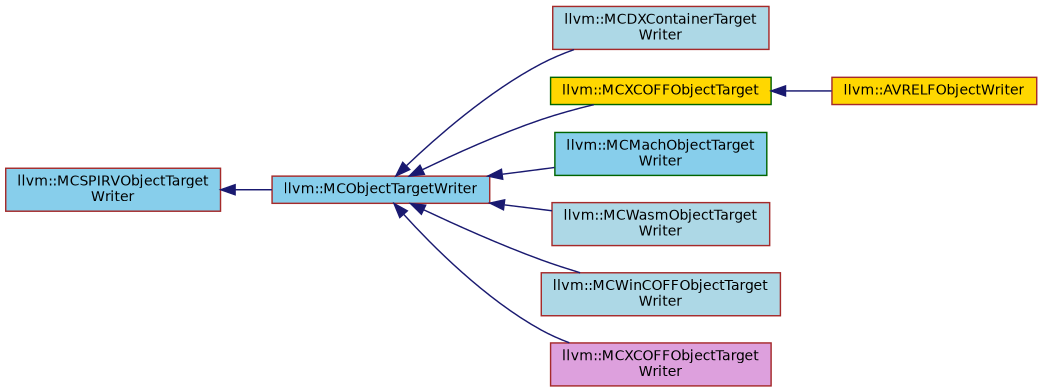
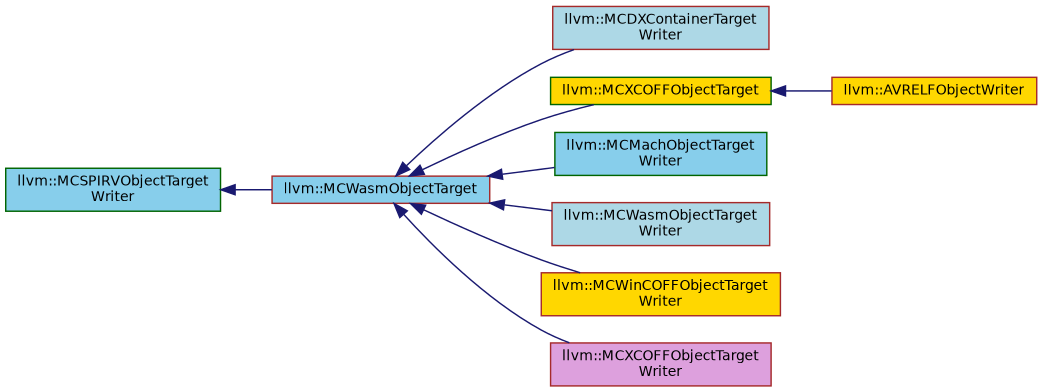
node "llvm::MCSPIRVObjectTarget Writer": color brown -> darkgreen
node "llvm::MCObjectTargetWriter": label "llvm::MCObjectTargetWriter" -> "llvm::MCWasmObjectTarget"
node "llvm::MCWinCOFFObjectTarget Writer": fillcolor lightblue -> gold
